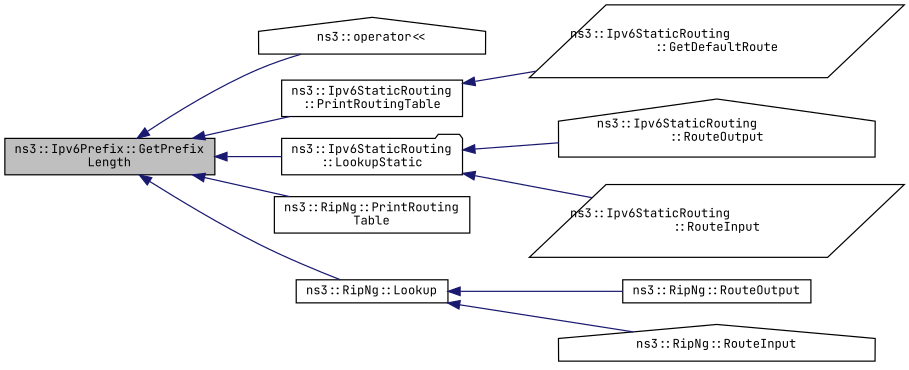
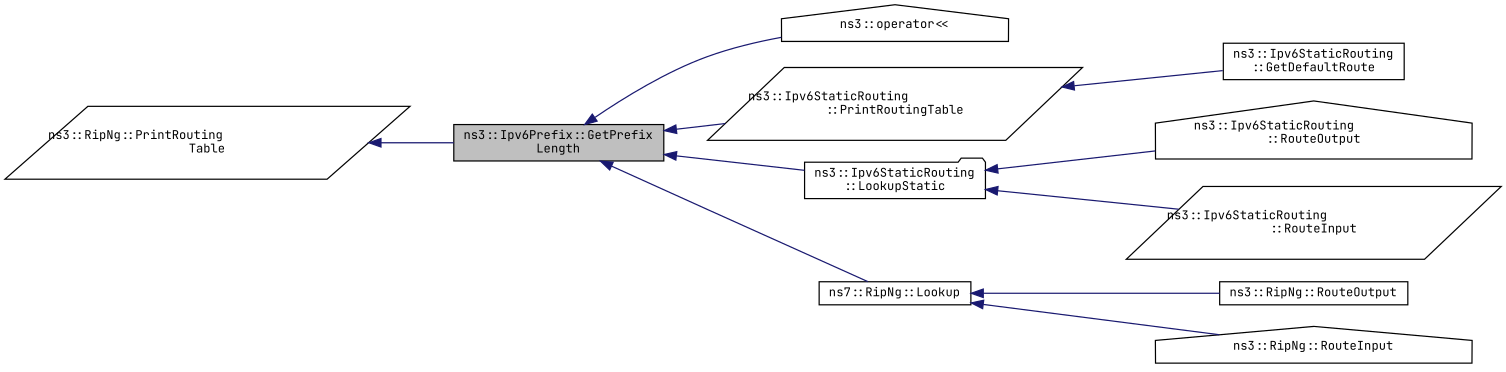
node "ns3::Ipv6StaticRouting ::GetDefaultRoute": shape parallelogram -> box
node "ns3::Ipv6StaticRouting ::PrintRoutingTable": shape box -> parallelogram
edge "ns3::RipNg::PrintRouting Table" -> "ns3::Ipv6Prefix::GetPrefix Length": reversed
node "ns3::RipNg::PrintRouting Table": shape box -> parallelogram
node "ns3::RipNg::Lookup": label "ns3::RipNg::Lookup" -> "ns7::RipNg::Lookup"
